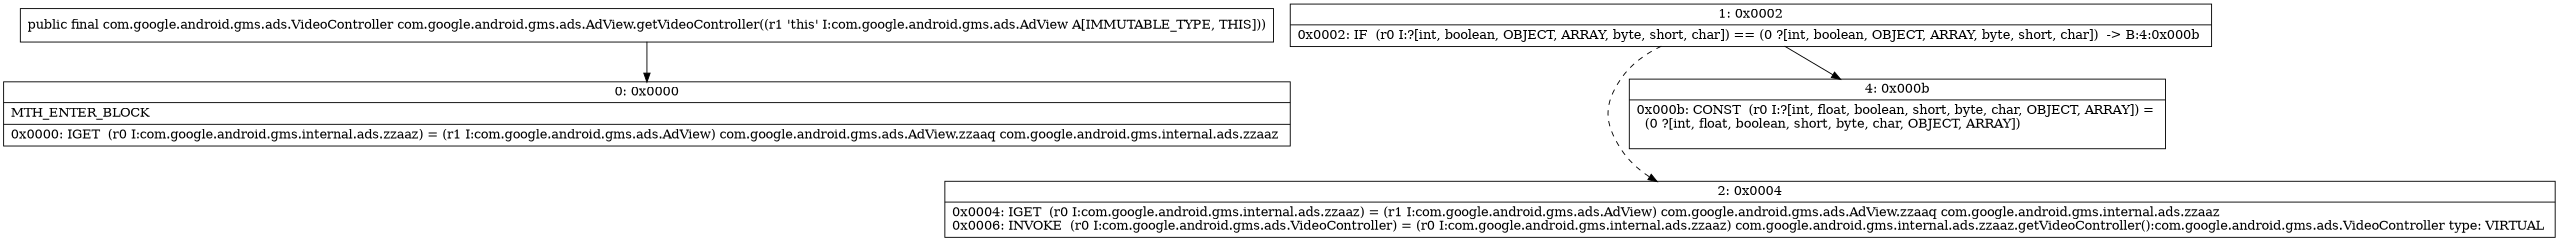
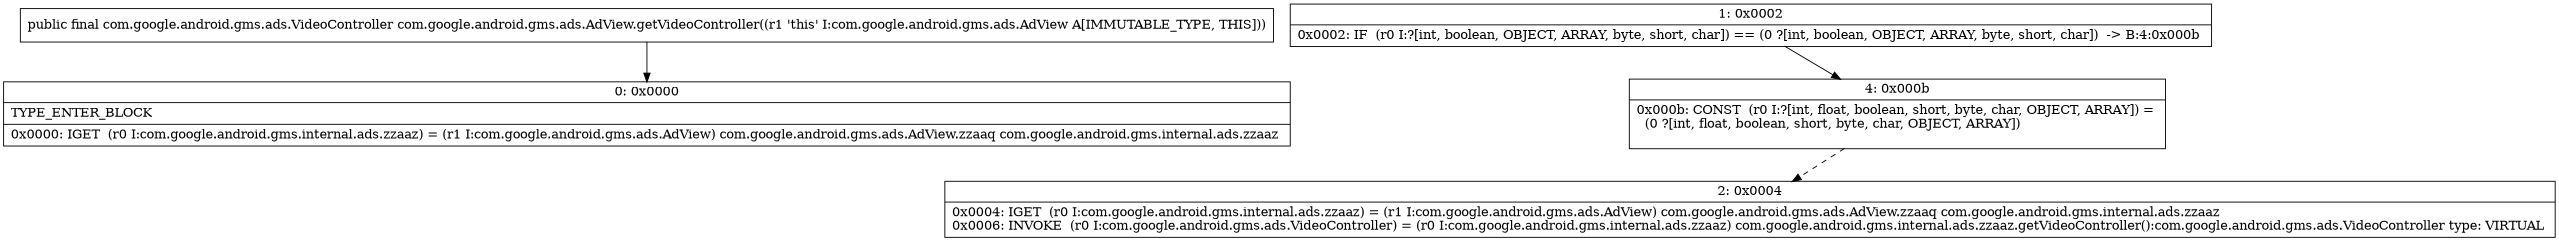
edge "1: 0x0002" -> "2: 0x0004": now "4: 0x000b" -> "2: 0x0004"
node "0: 0x0000": text "MTH_ENTER_BLOCK" -> "TYPE_ENTER_BLOCK"
